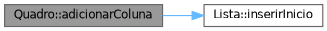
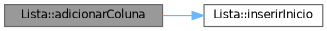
node "Quadro::adicionarColuna": label "Quadro::adicionarColuna" -> "Lista::adicionarColuna"
